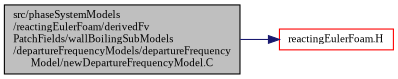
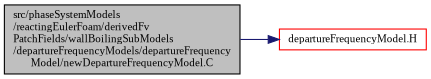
node "reactingEulerFoam.H": label "reactingEulerFoam.H" -> "departureFrequencyModel.H"
